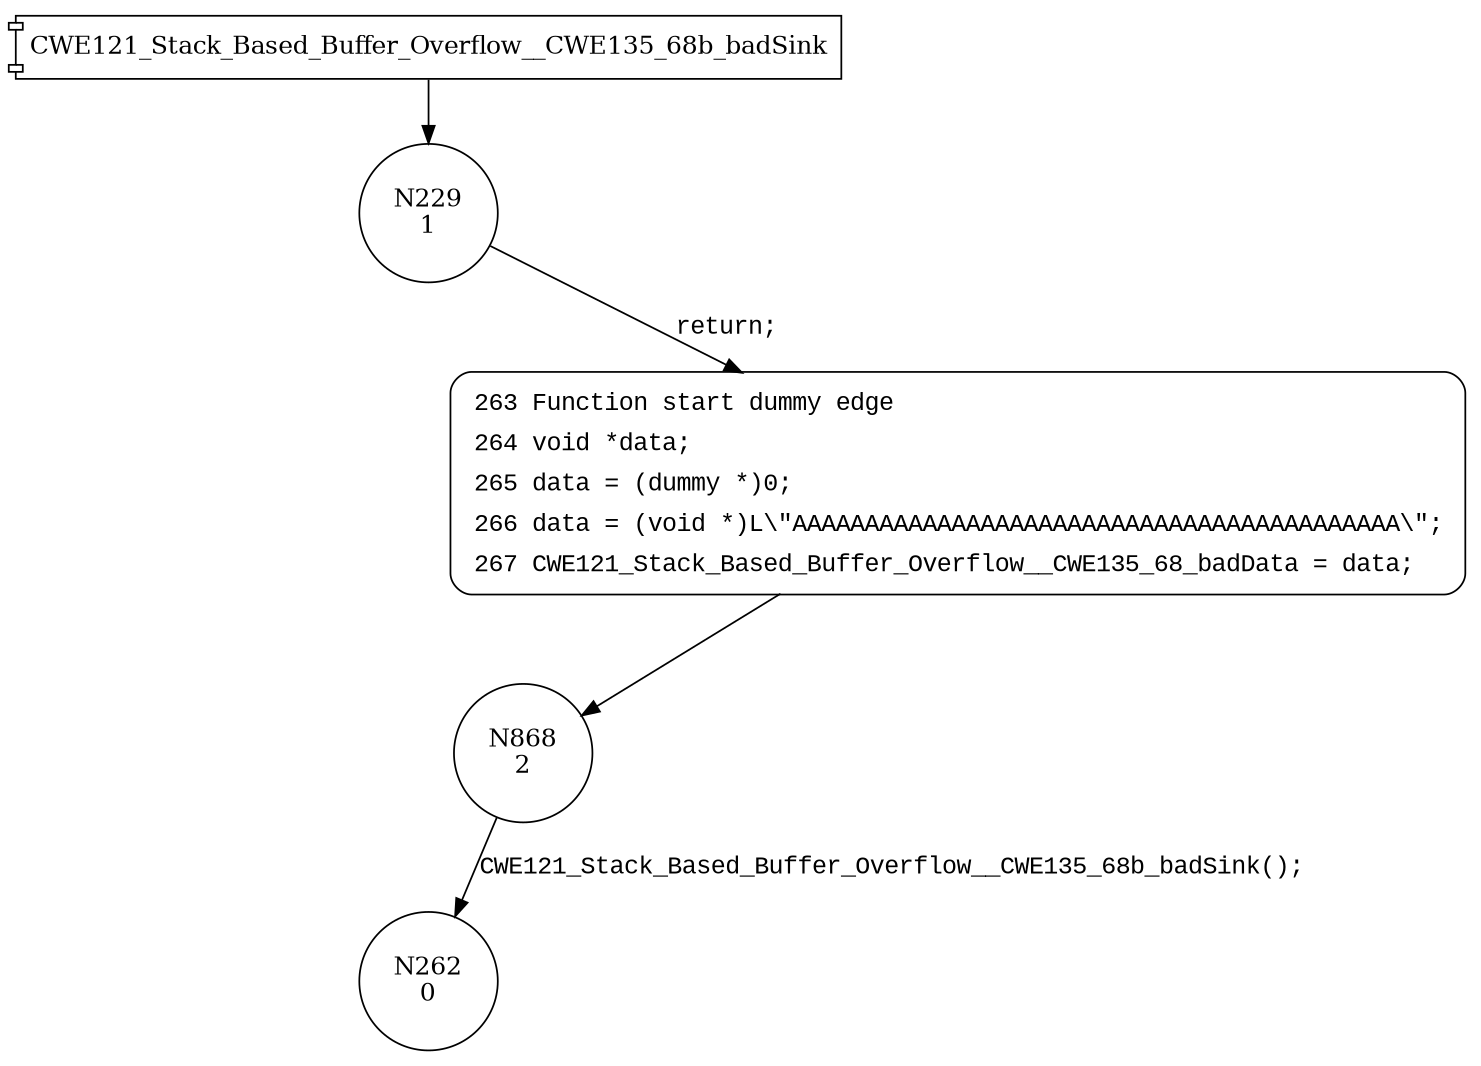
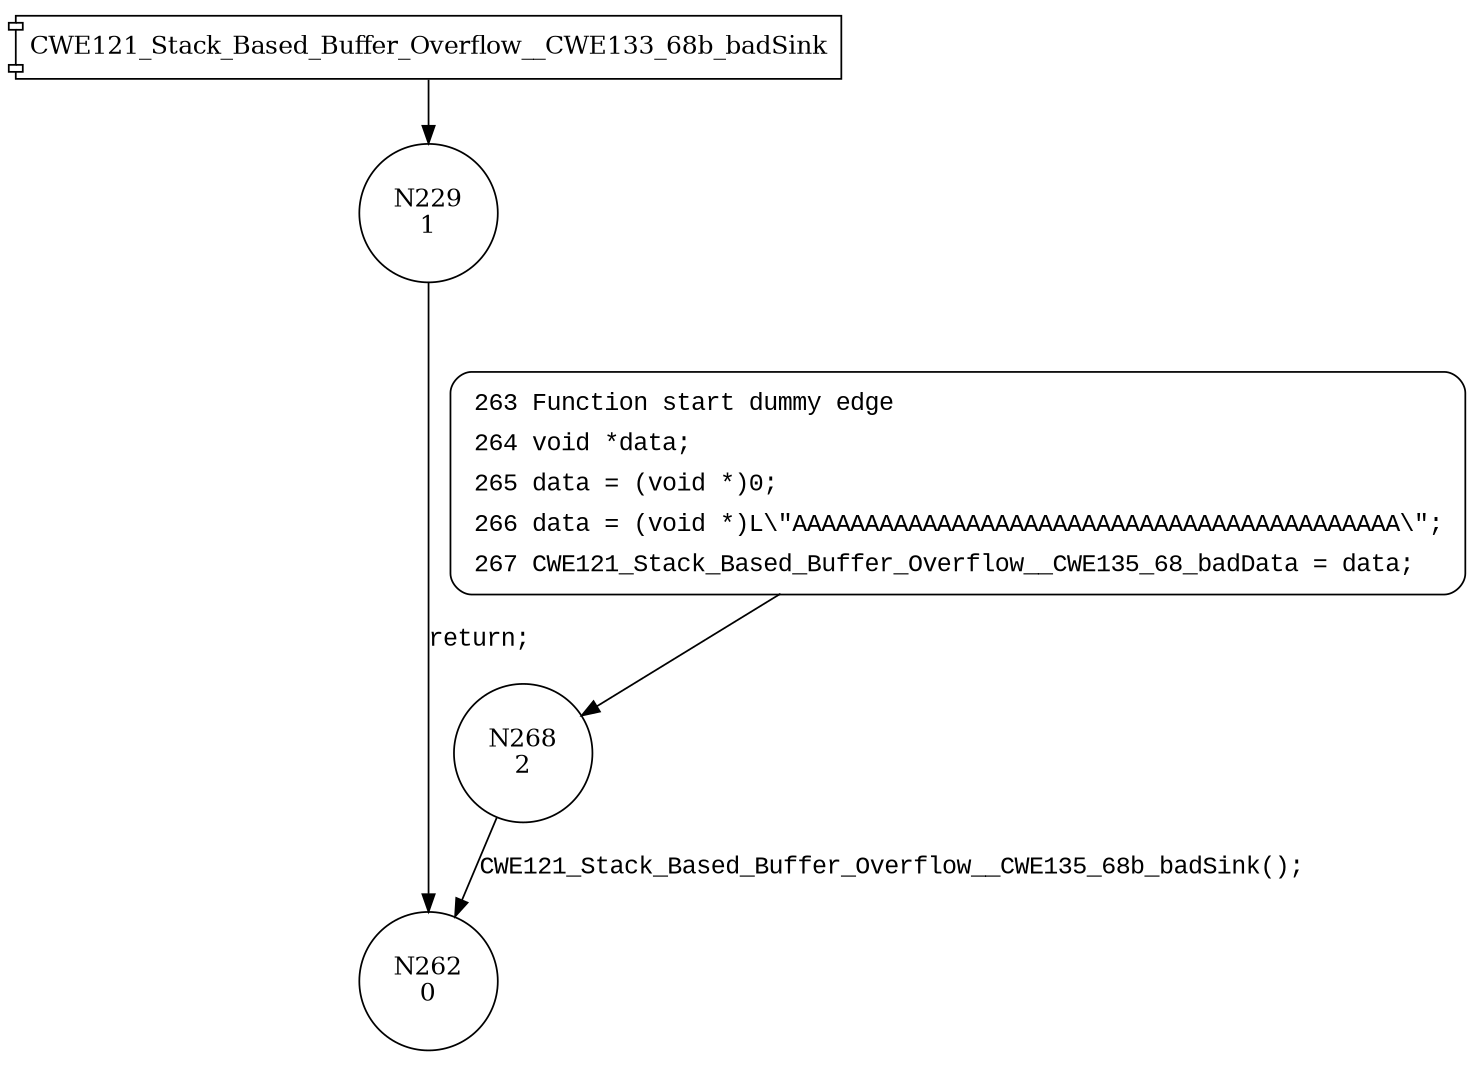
node "CWE121_Stack_Based_Buffer_Overflow__CWE135_68b_badSink": label "CWE121_Stack_Based_Buffer_Overflow__CWE135_68b_badSink" -> "CWE121_Stack_Based_Buffer_Overflow__CWE133_68b_badSink"
edge "N229 1" -> "263": now "N229 1" -> "N262 0"
node "263": text "data = (dummy *)0;" -> "data = (void *)0;"
node "N868 2": label "N868 2" -> "N268 2"
